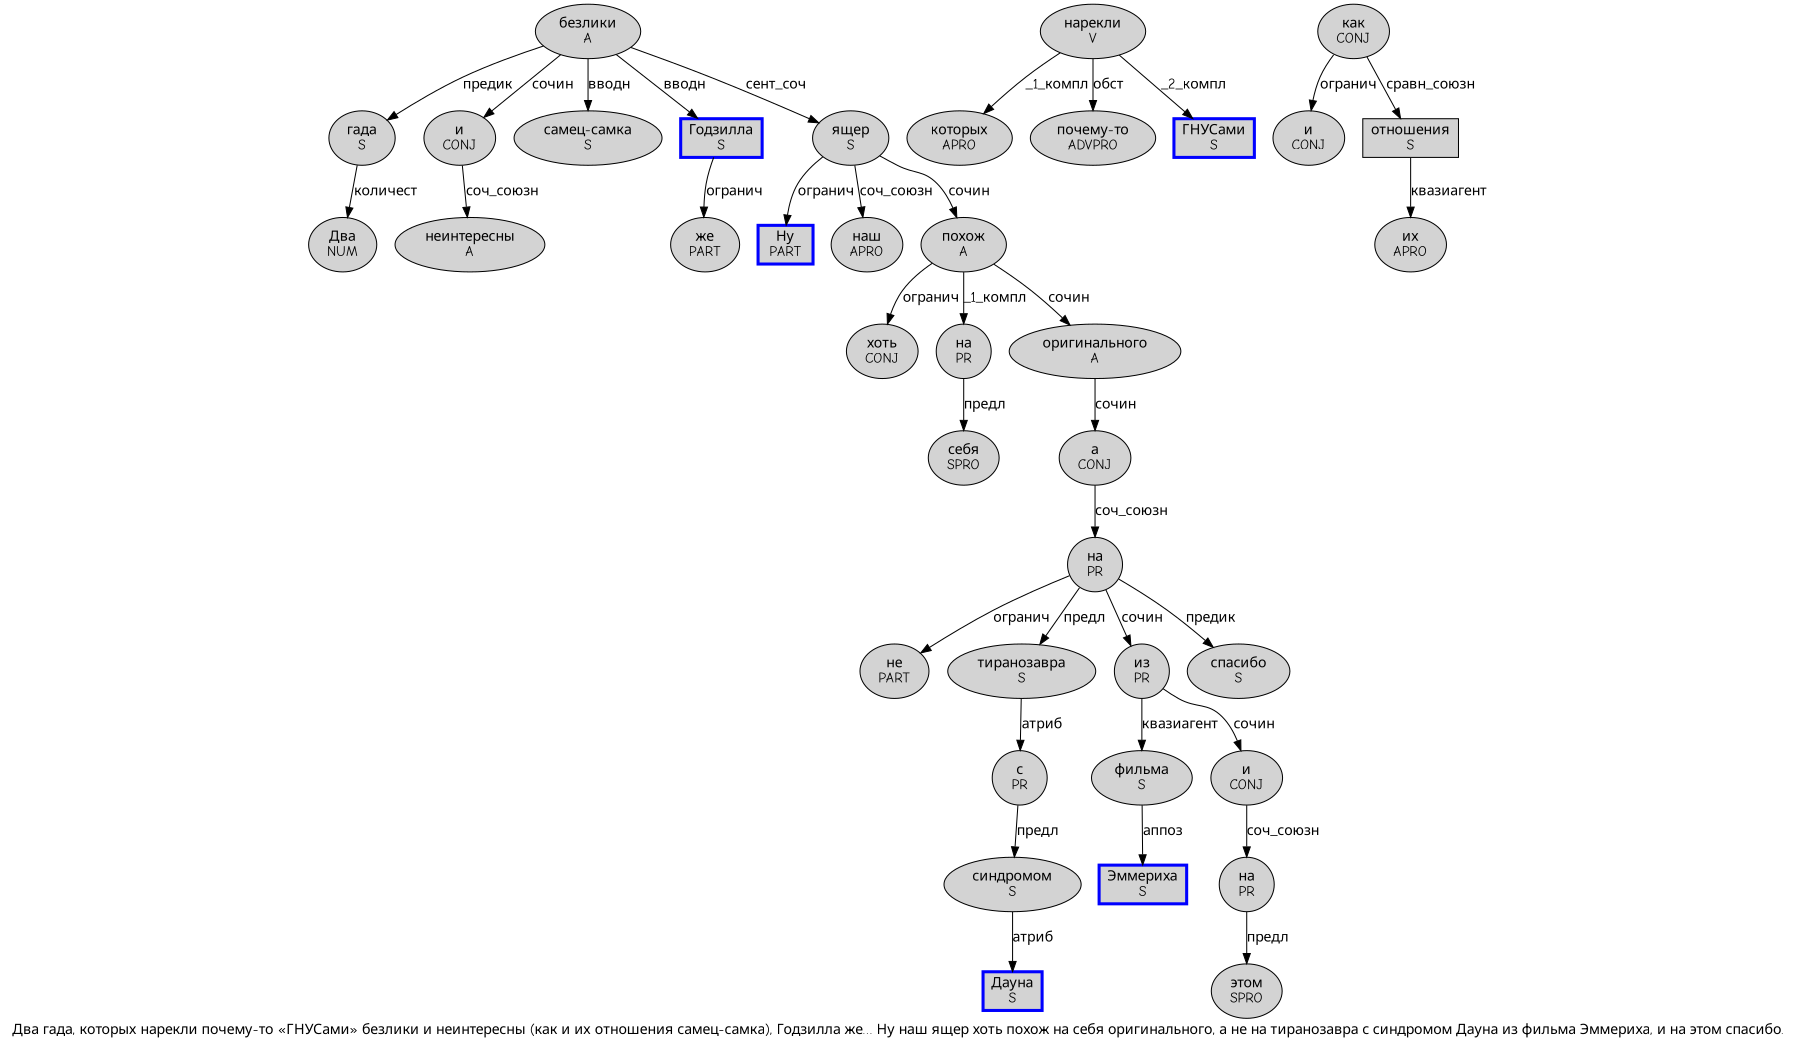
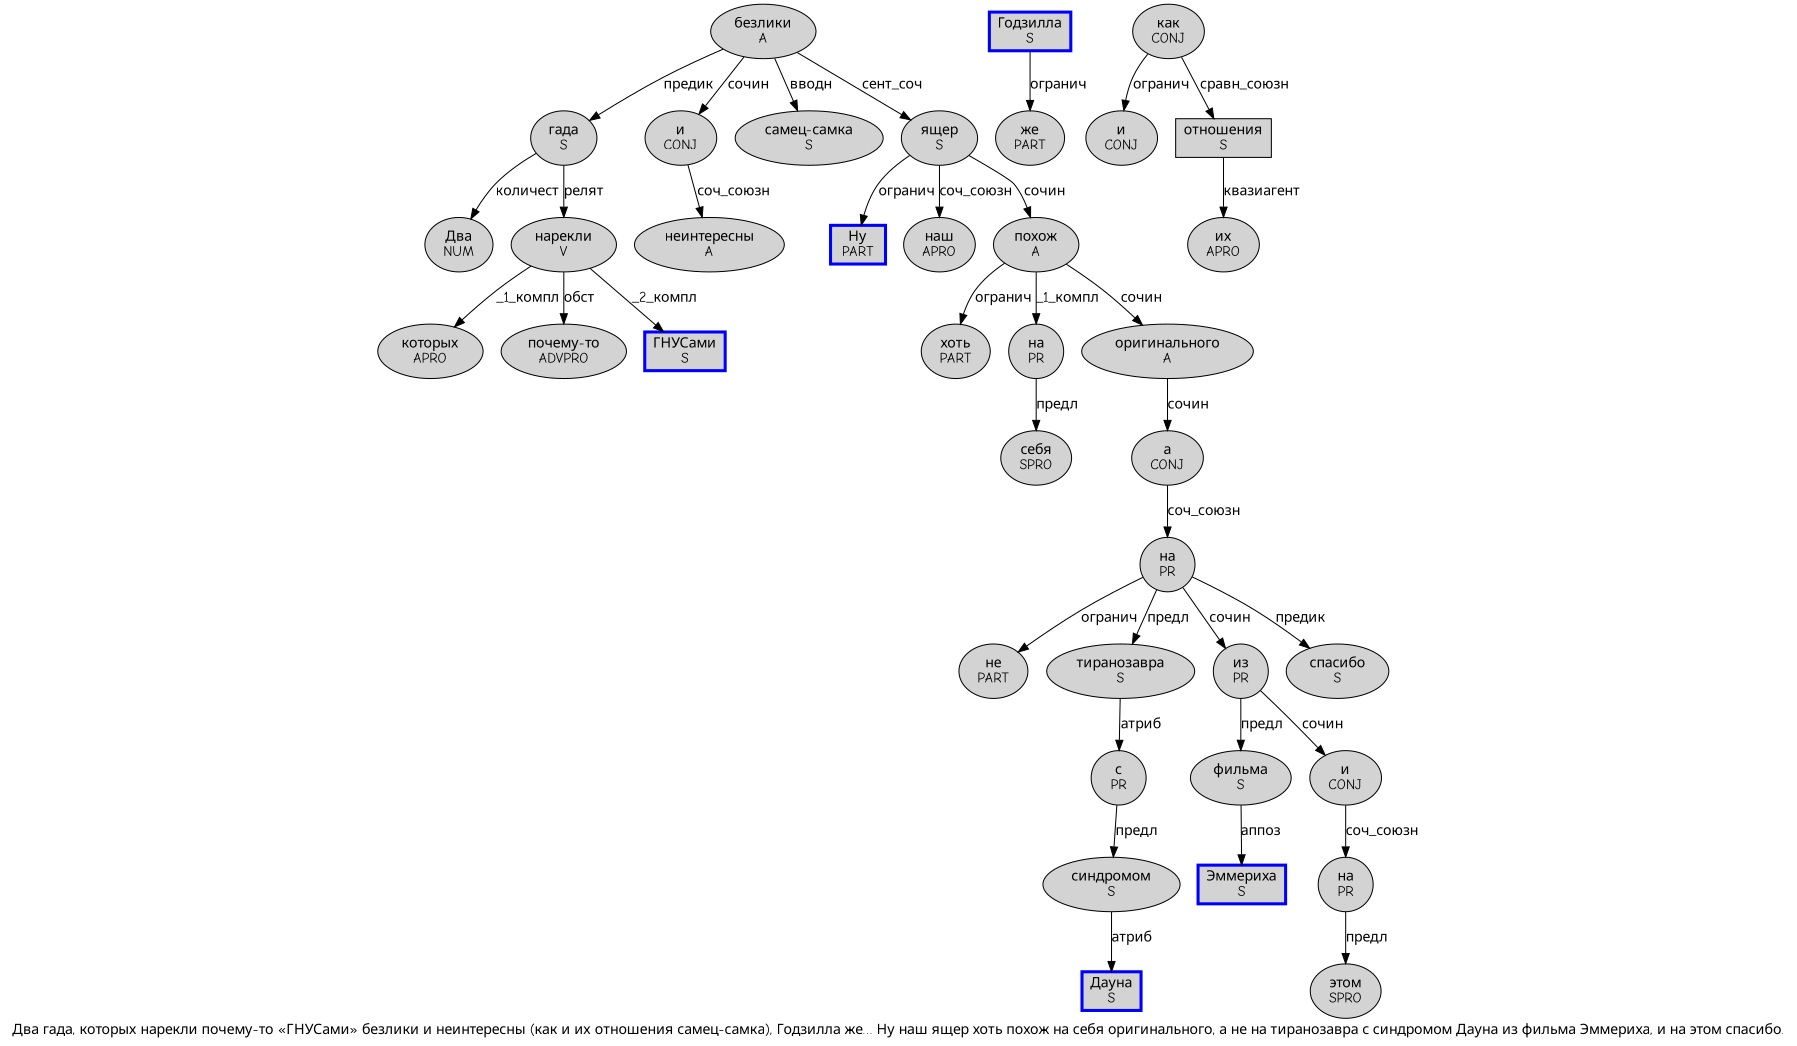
edge "безлики A" -> "Годзилла S": removed, label "вводн"
edge "гада S" -> "нарекли V": added, label "релят"
node "хоть CONJ": label "хоть CONJ" -> "хоть PART"
edge "из PR" -> "фильма S": label "квазиагент" -> "предл"
